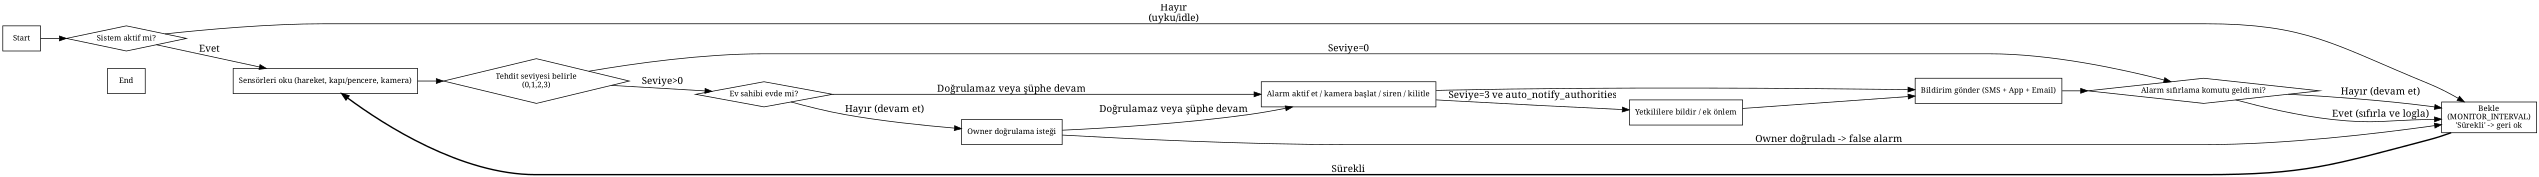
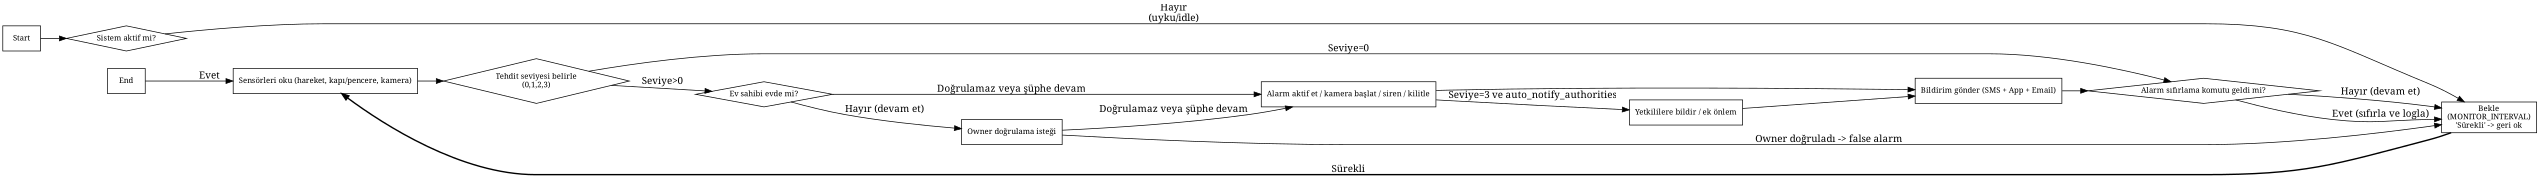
edge "Sistem aktif mi?" -> "Sensörleri oku (hareket, kapı/pencere, kamera)": now "End" -> "Sensörleri oku (hareket, kapı/pencere, kamera)"
